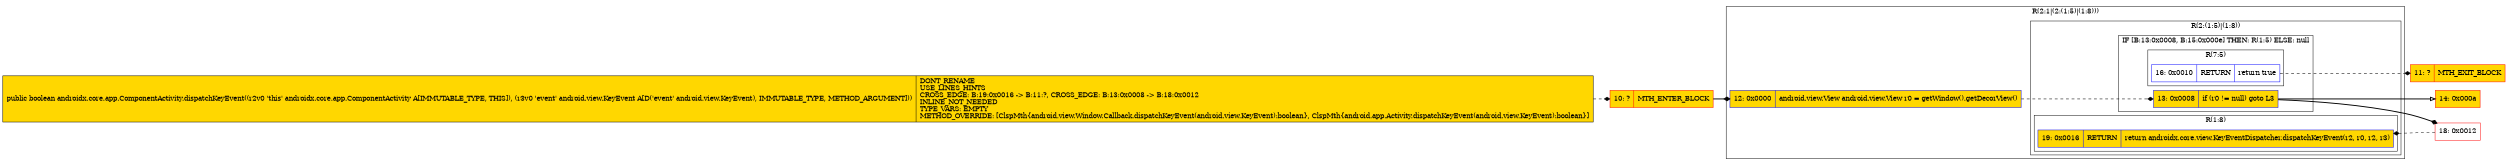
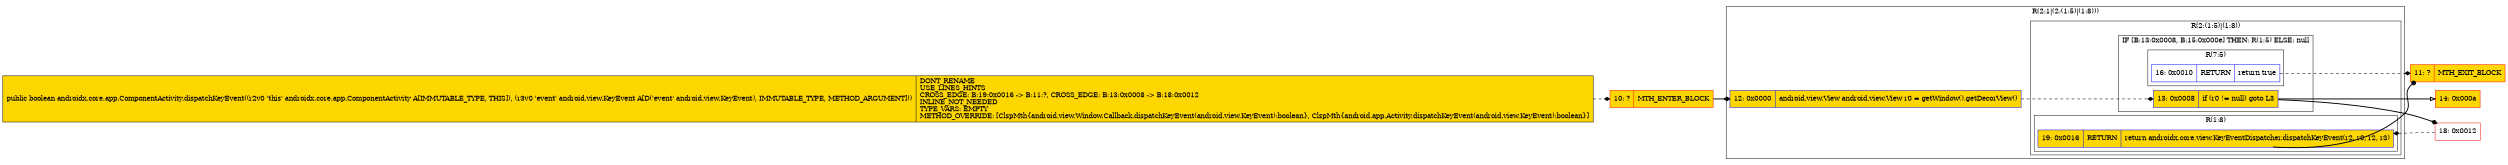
edge "19: 0x0016" -> "11: ?": added
